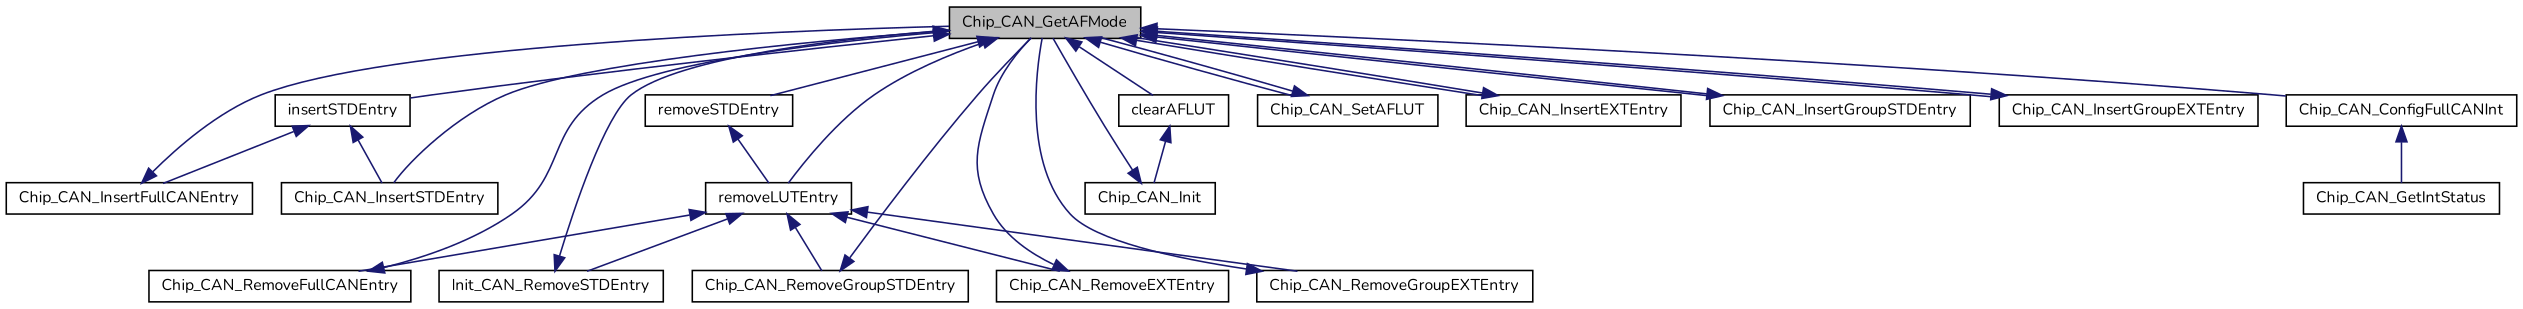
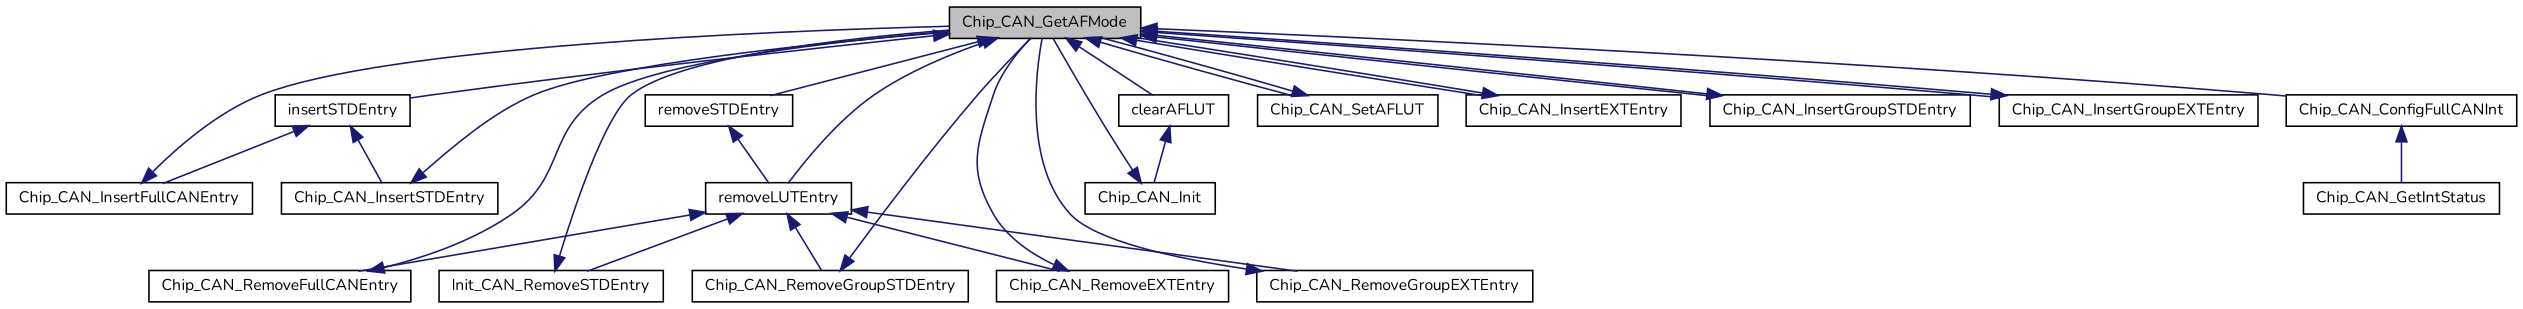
edge "Chip_CAN_InsertSTDEntry" -> "Chip_CAN_GetAFMode": reversed
